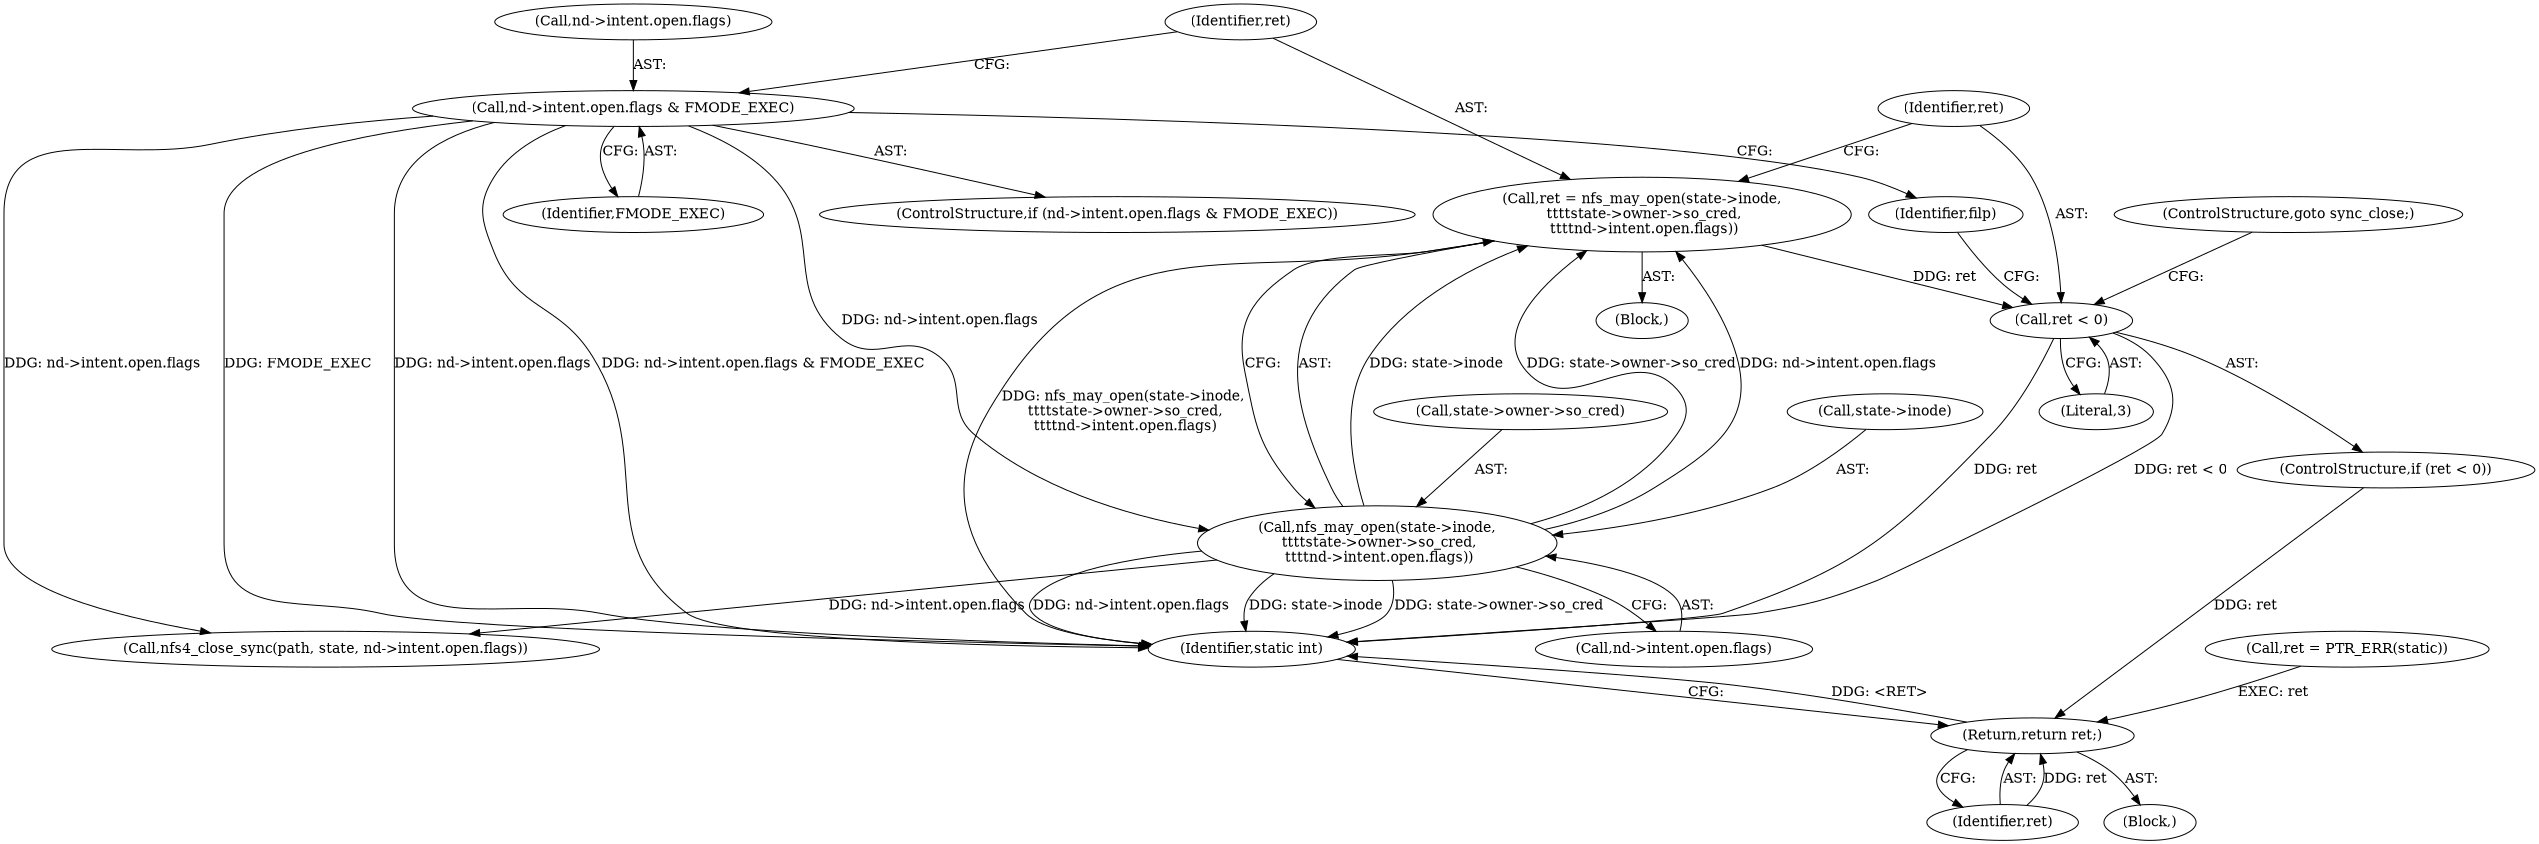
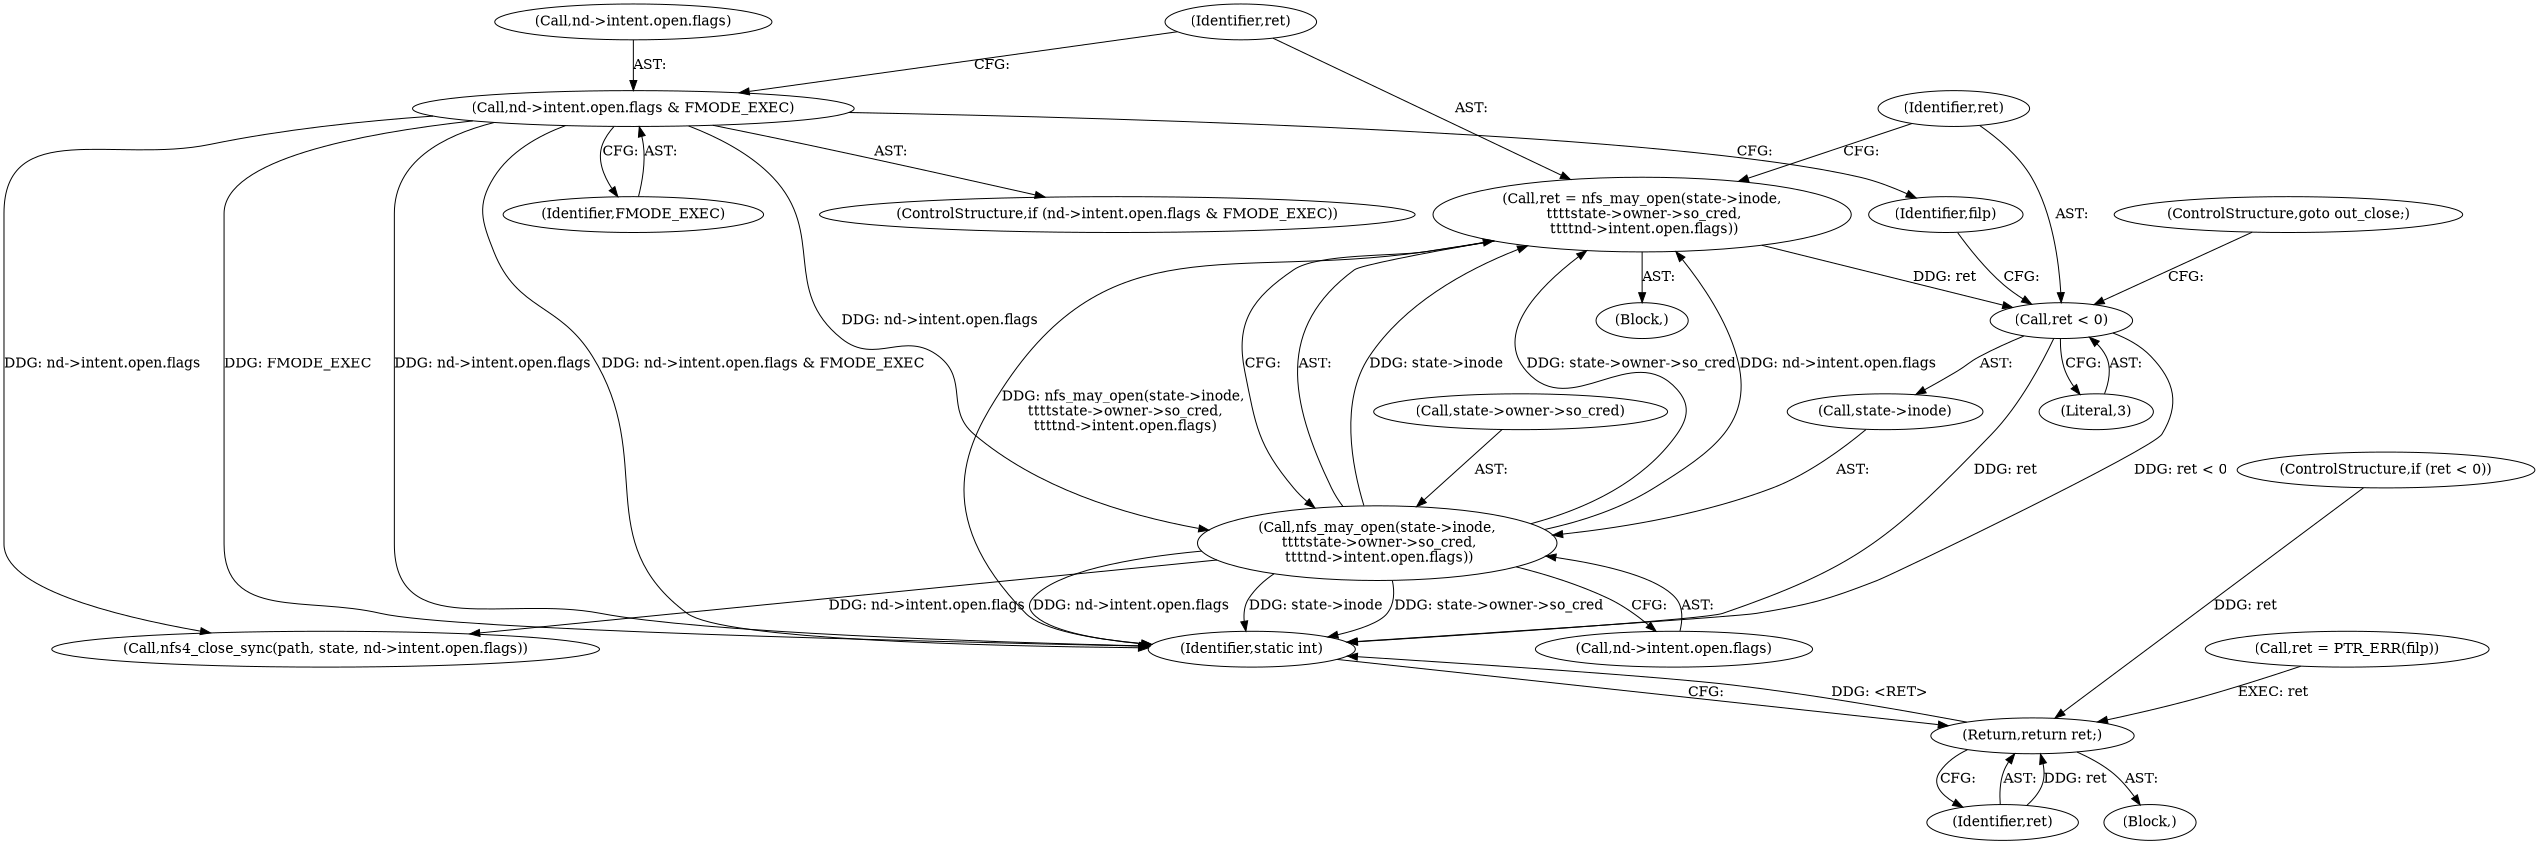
node "(ControlStructure,goto sync_close;)": label "(ControlStructure,goto sync_close;)" -> "(ControlStructure,goto out_close;)"
edge "(Call,ret < 0)" -> "(ControlStructure,if (ret < 0))": now "(Call,ret < 0)" -> "(Call,state->inode)"
node "(Call,ret = PTR_ERR(static))": label "(Call,ret = PTR_ERR(static))" -> "(Call,ret = PTR_ERR(filp))"
